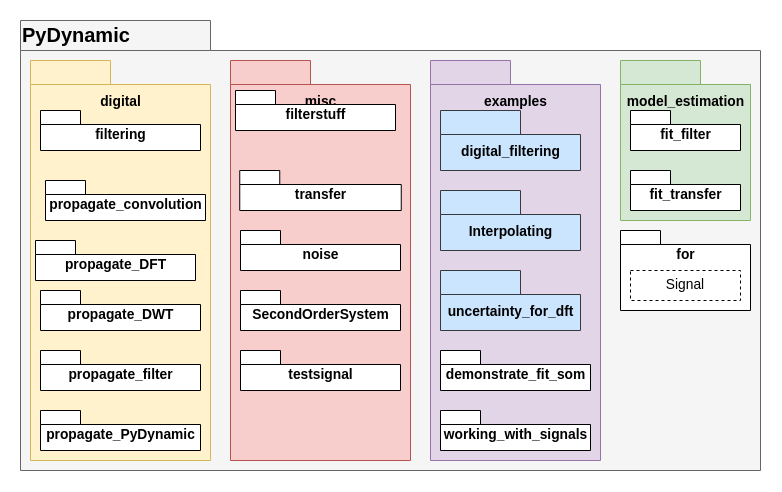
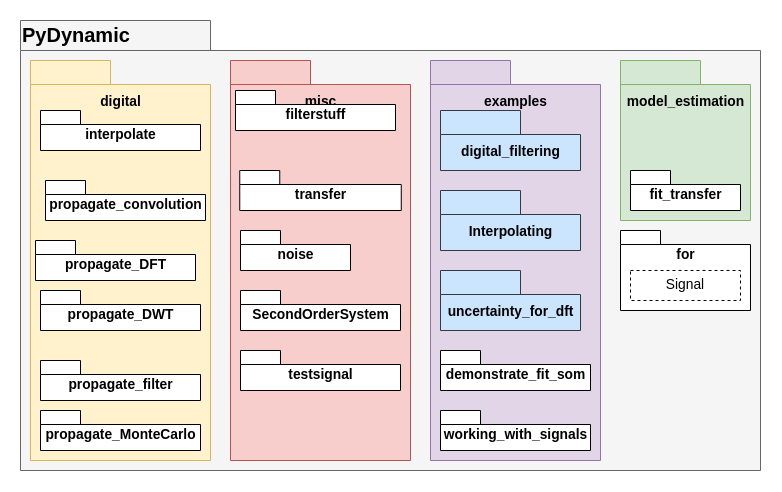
node "fit_filter": removed
node "filtering": label "filtering" -> "interpolate"
node "noise": size 160x40 -> 110x40
node "propagate_filter": moved (121, 371) -> (121, 381)
node "propagate_PyDynamic": label "propagate_PyDynamic" -> "propagate_MonteCarlo"
